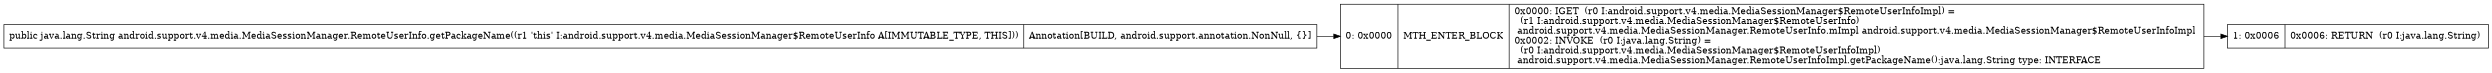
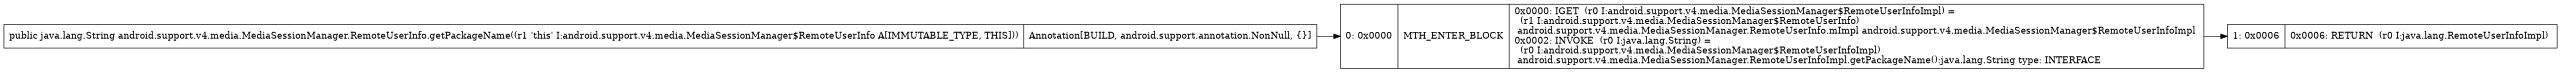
node "1: 0x0006": text "0x0006: RETURN  (r0 I:java.lang.String)" -> "0x0006: RETURN  (r0 I:java.lang.RemoteUserInfoImpl)"
